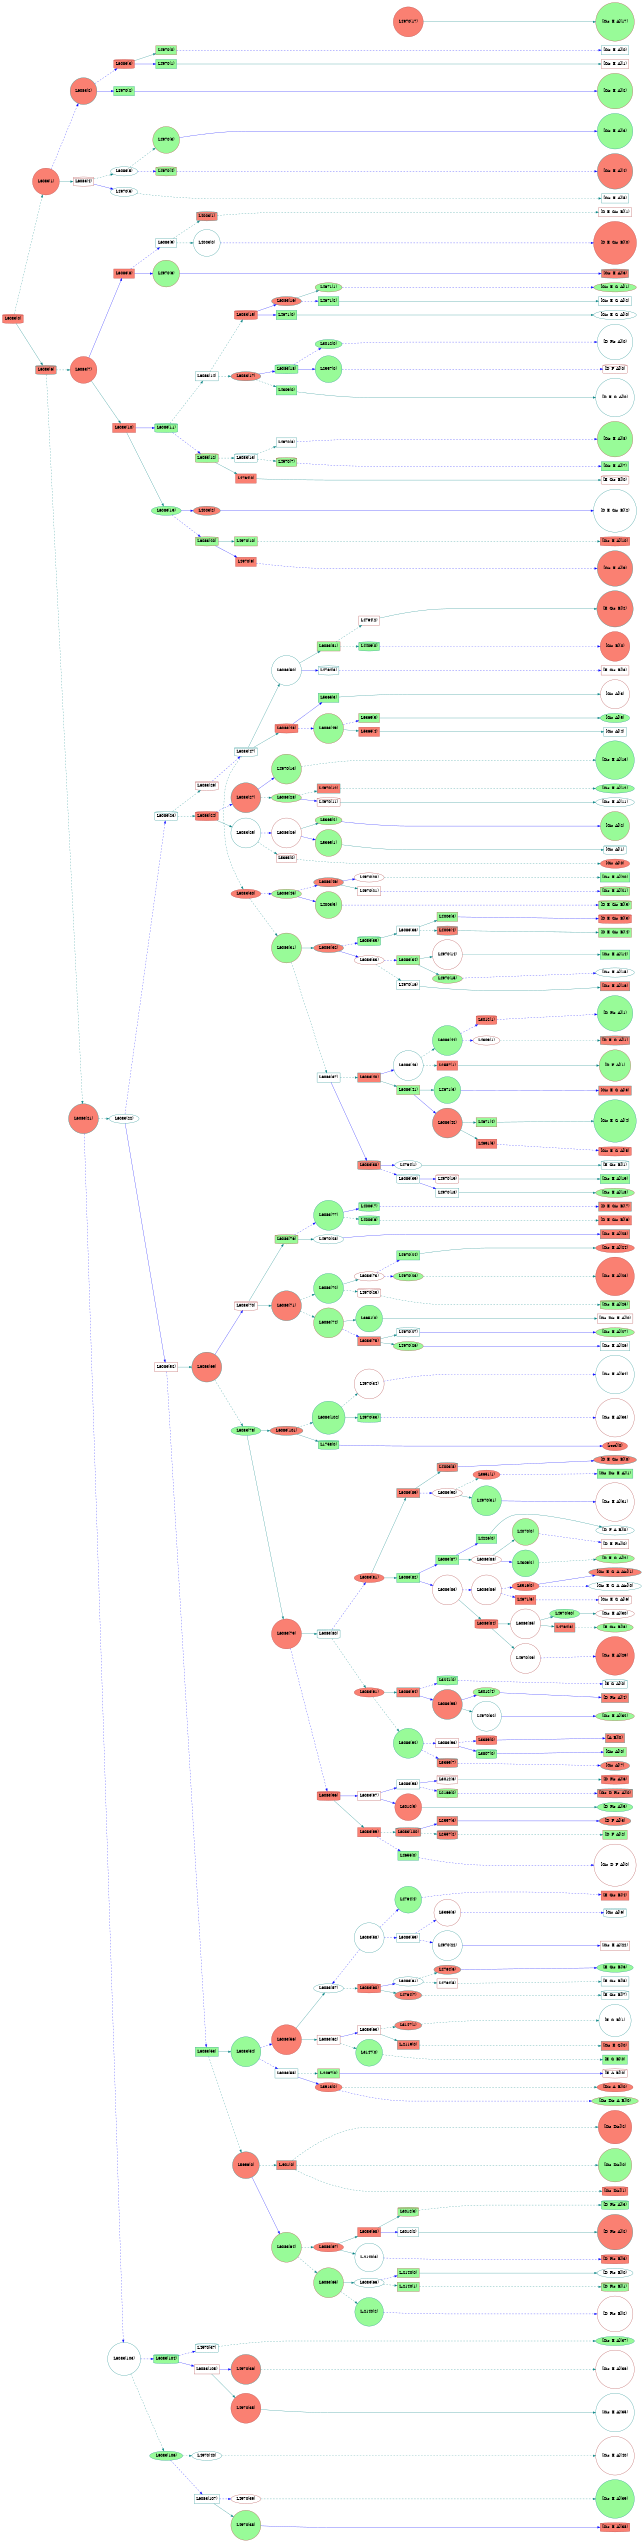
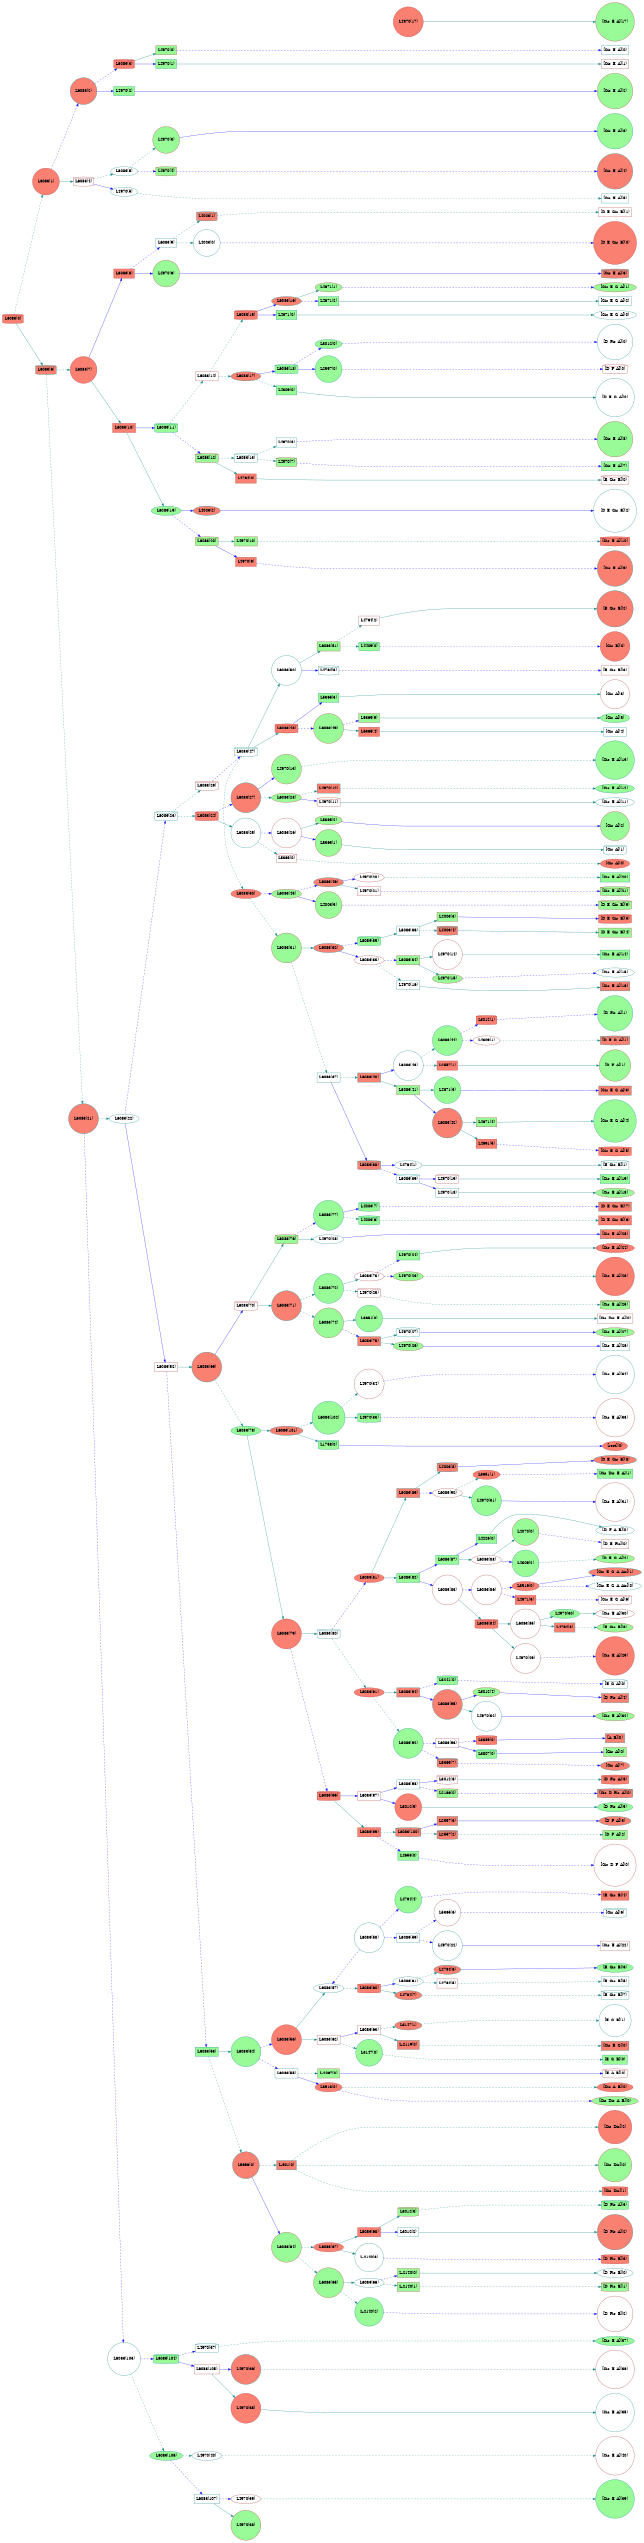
node "L6083(14)": color teal -> brown
node "[Cis  E  A](38)": removed
